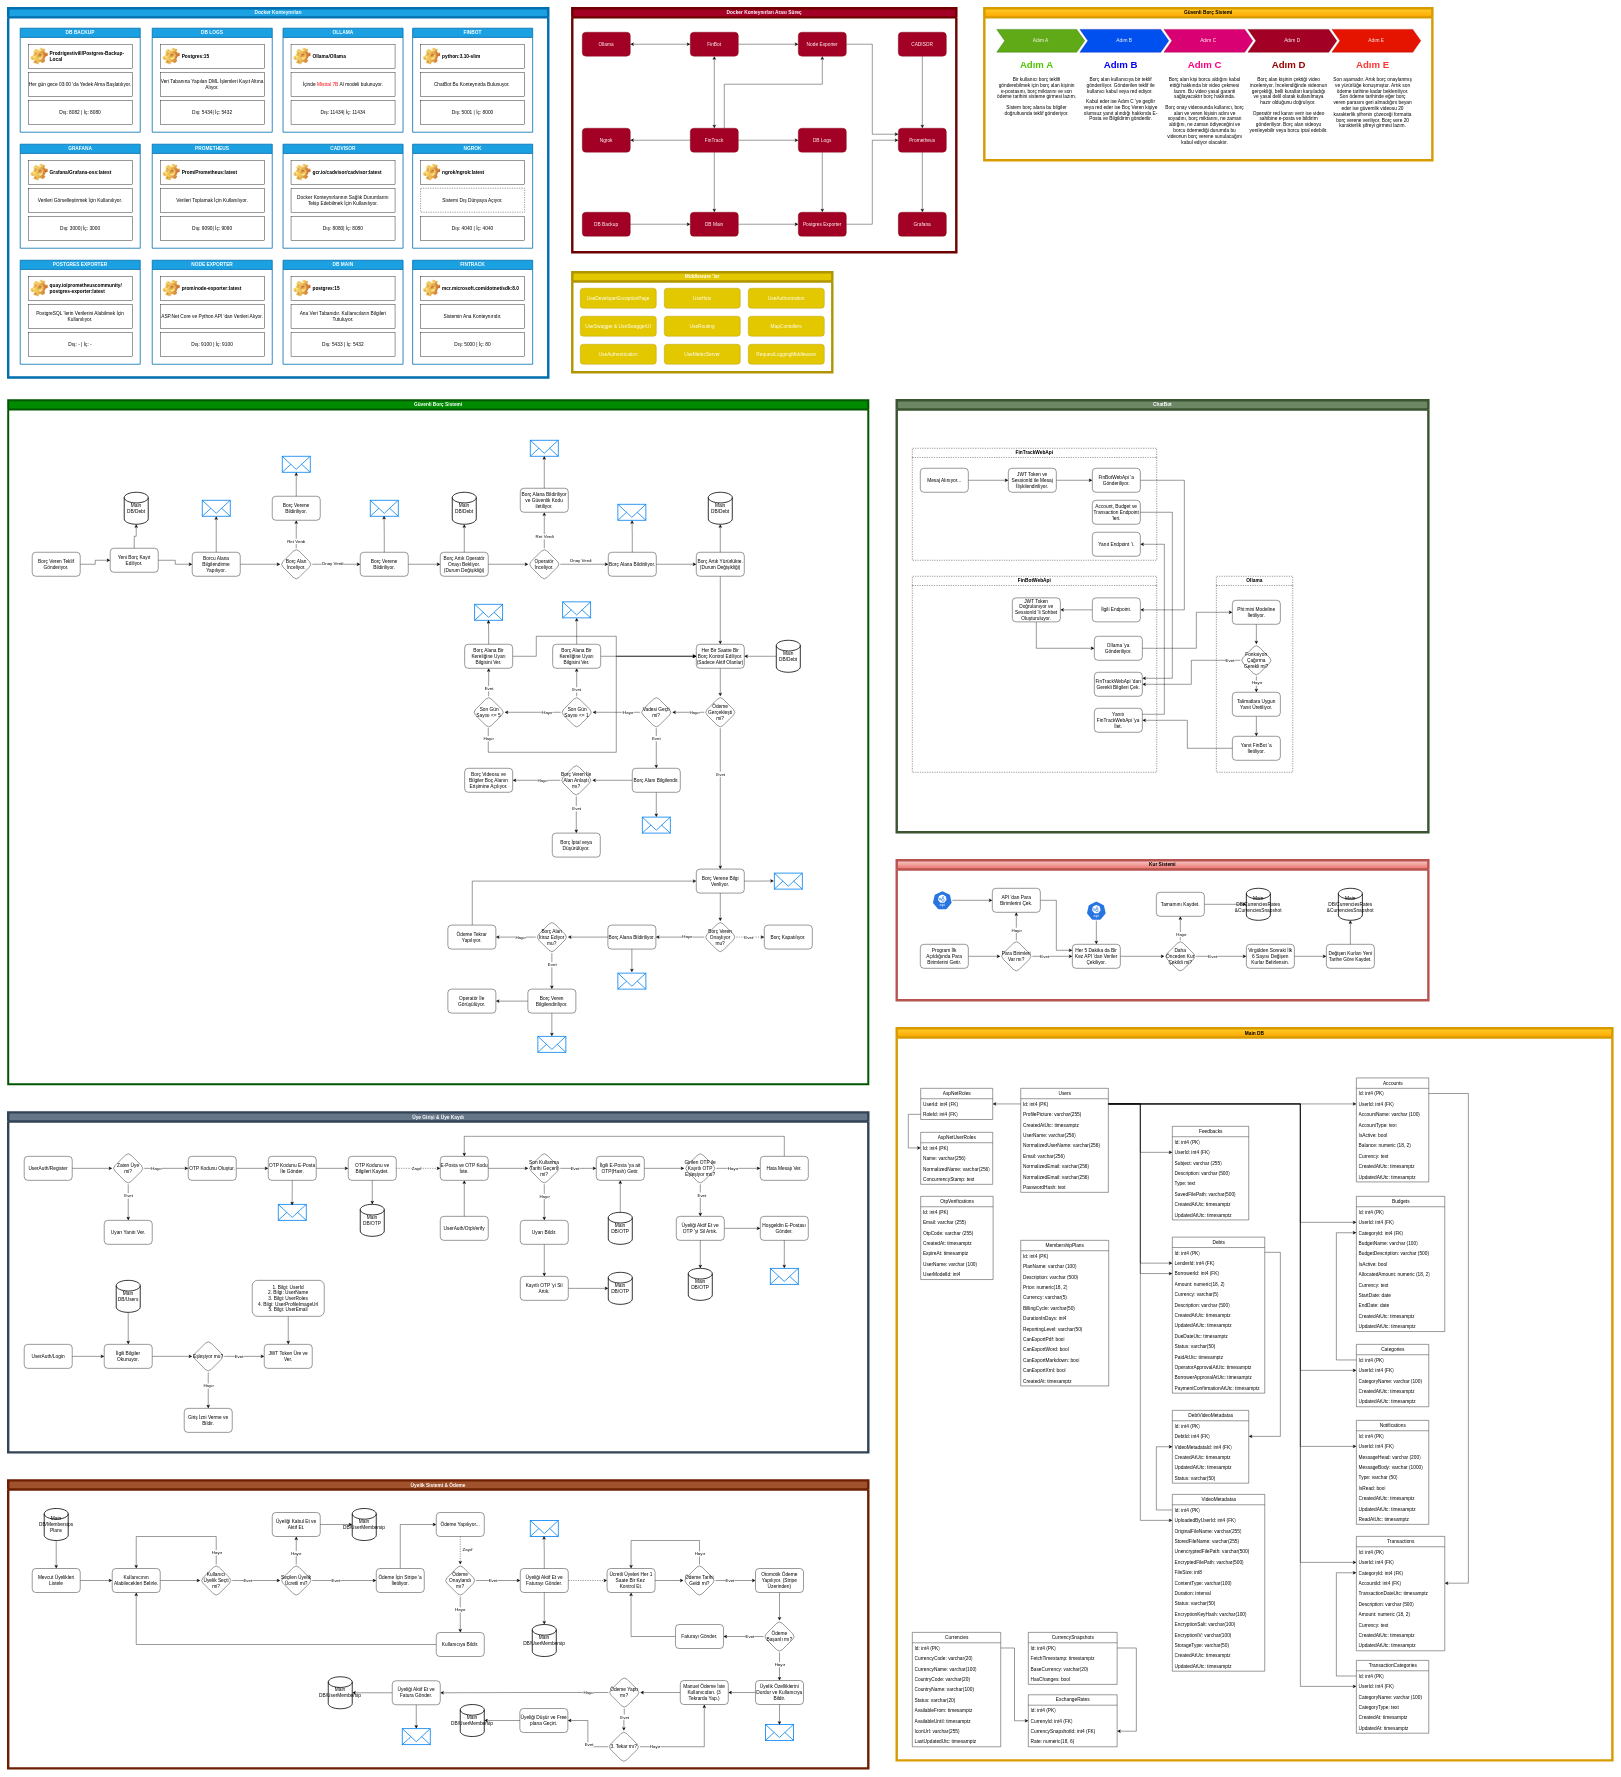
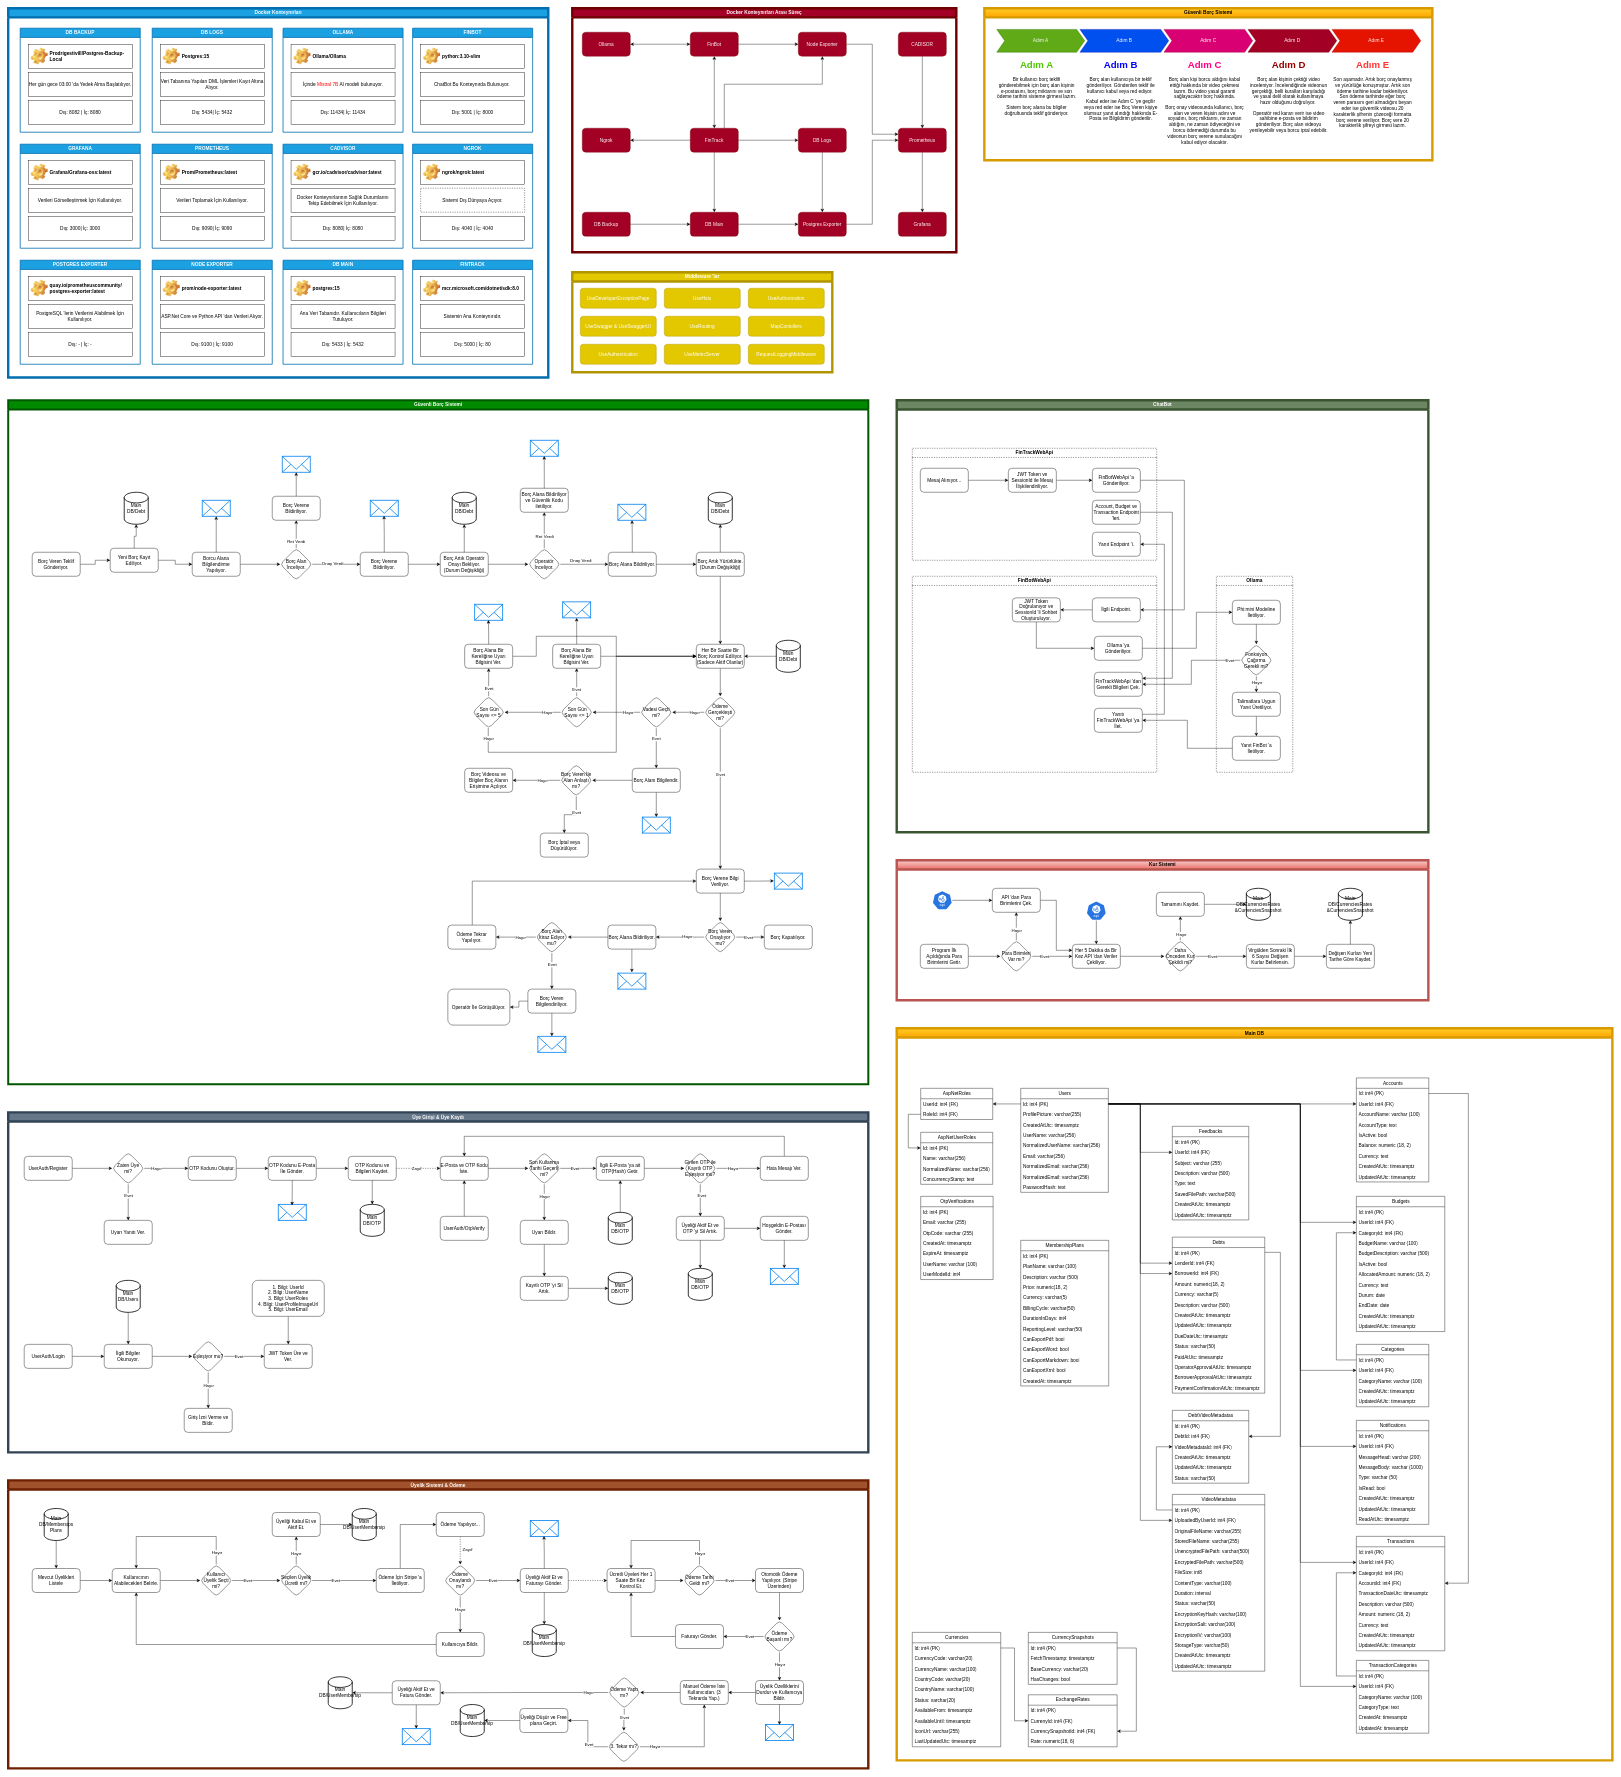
node "Borç İptal veya Düşürülüyor.": moved (576, 845) -> (564, 845)
edge "Borç Veren Onaylıyor mu?" -> "Borç Kapatılıyor.": style dashed -> solid
node "Operatör İle Görüşülüyor.": size 48x24 -> 62x36
node "StartDate: date": label "StartDate: date" -> "Durum: date"
